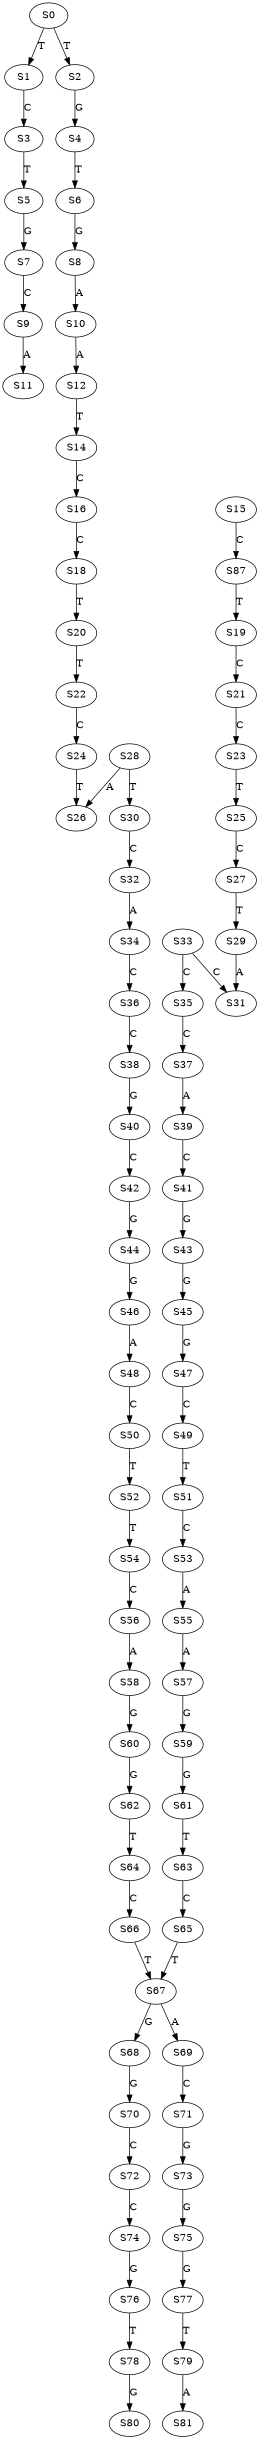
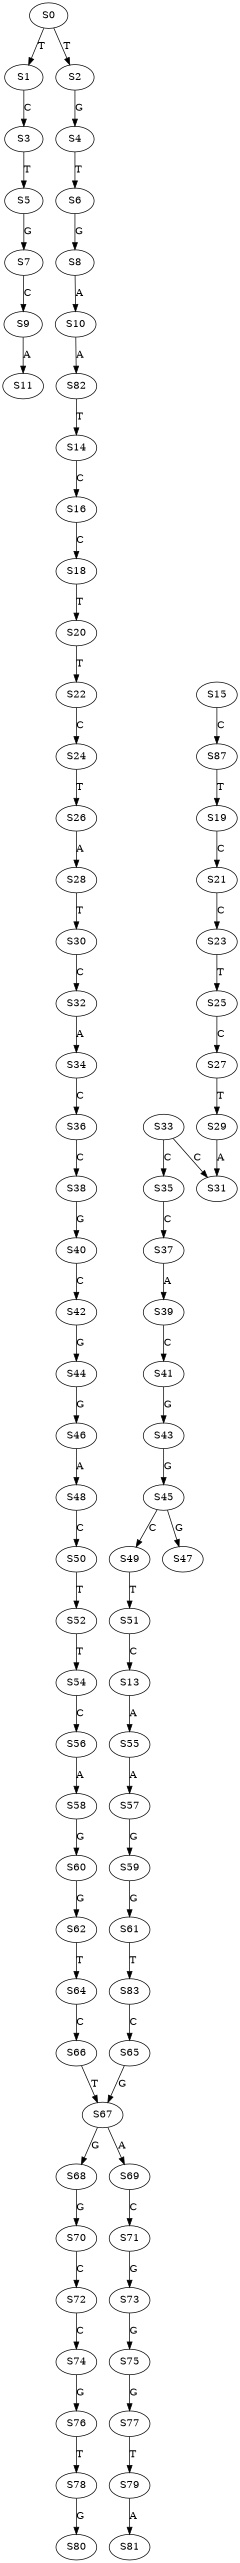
node "S12": label "S12" -> "S82"
edge "S28" -> "S26": reversed
edge "S47" -> "S49": now "S45" -> "S49"
node "S53": label "S53" -> "S13"
node "S63": label "S63" -> "S83"
edge "S65" -> "S67": label "T" -> "G"
